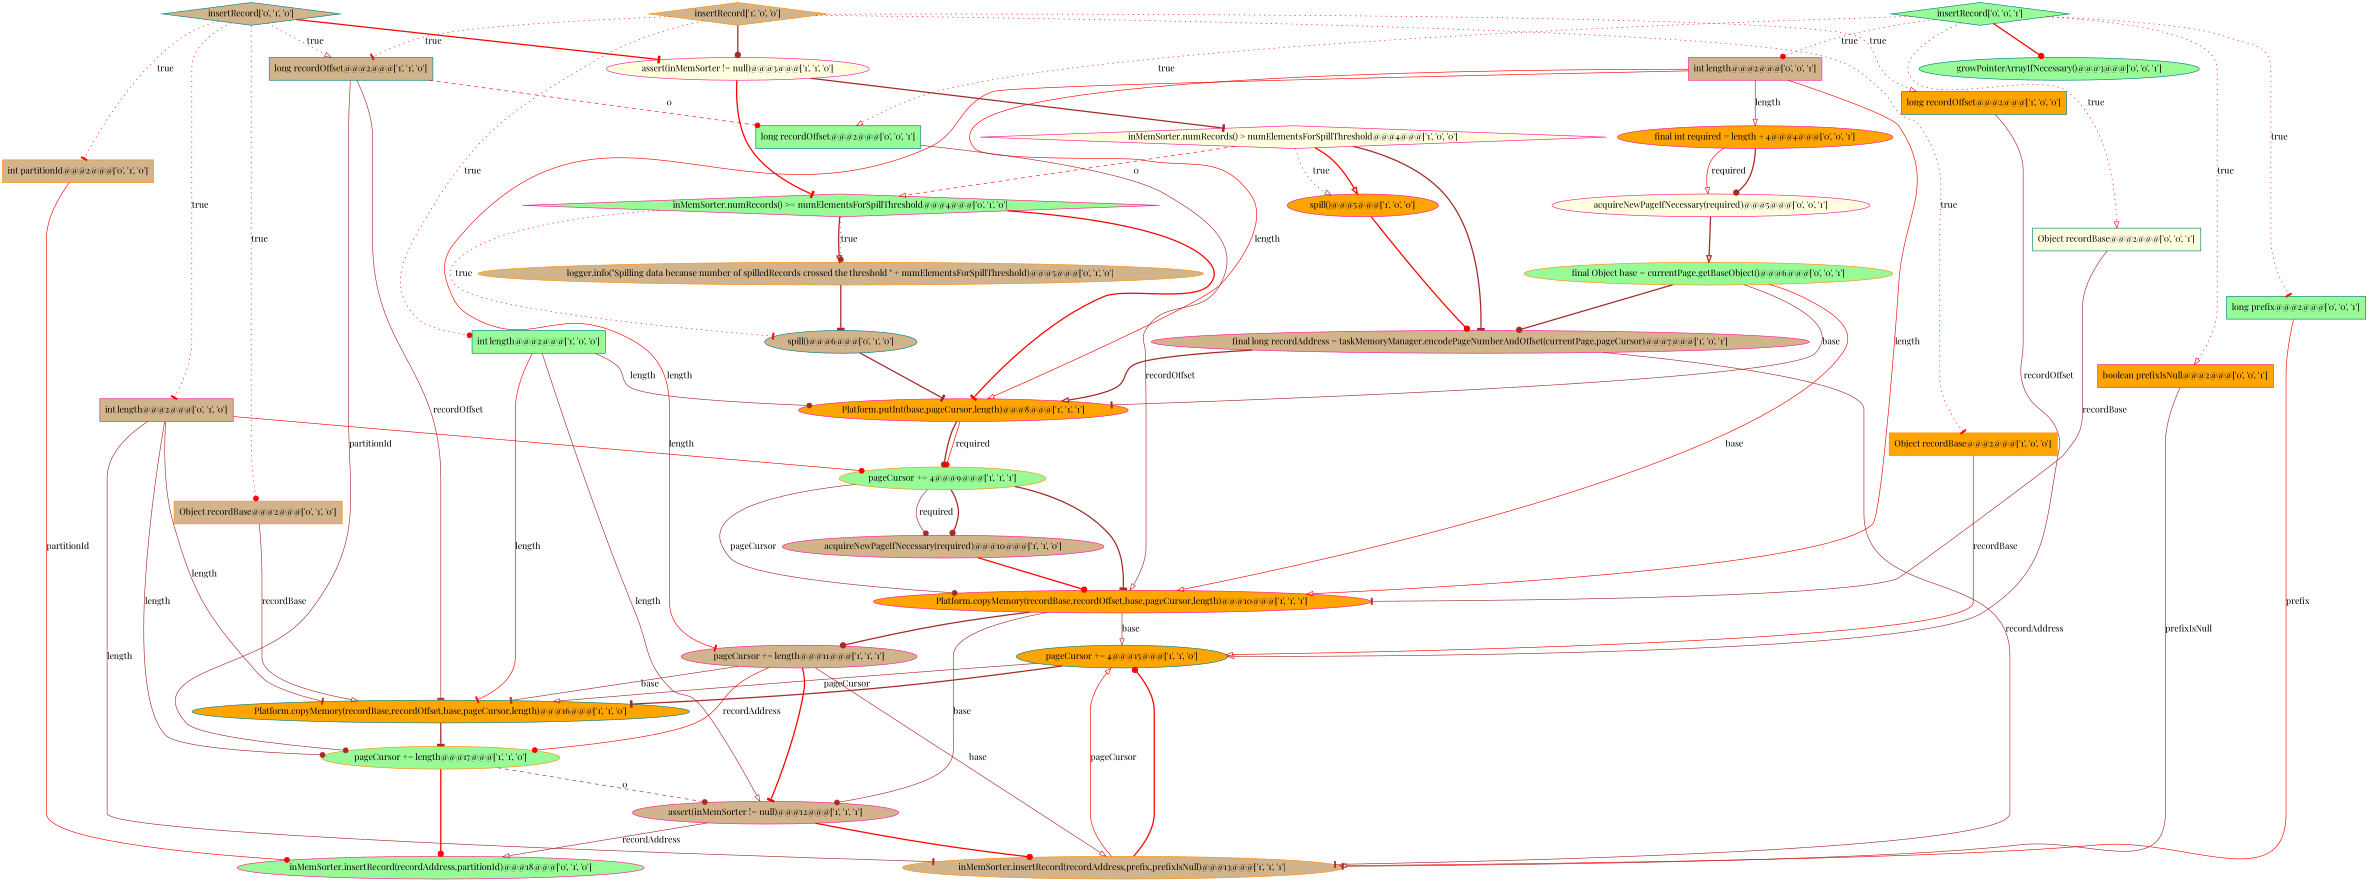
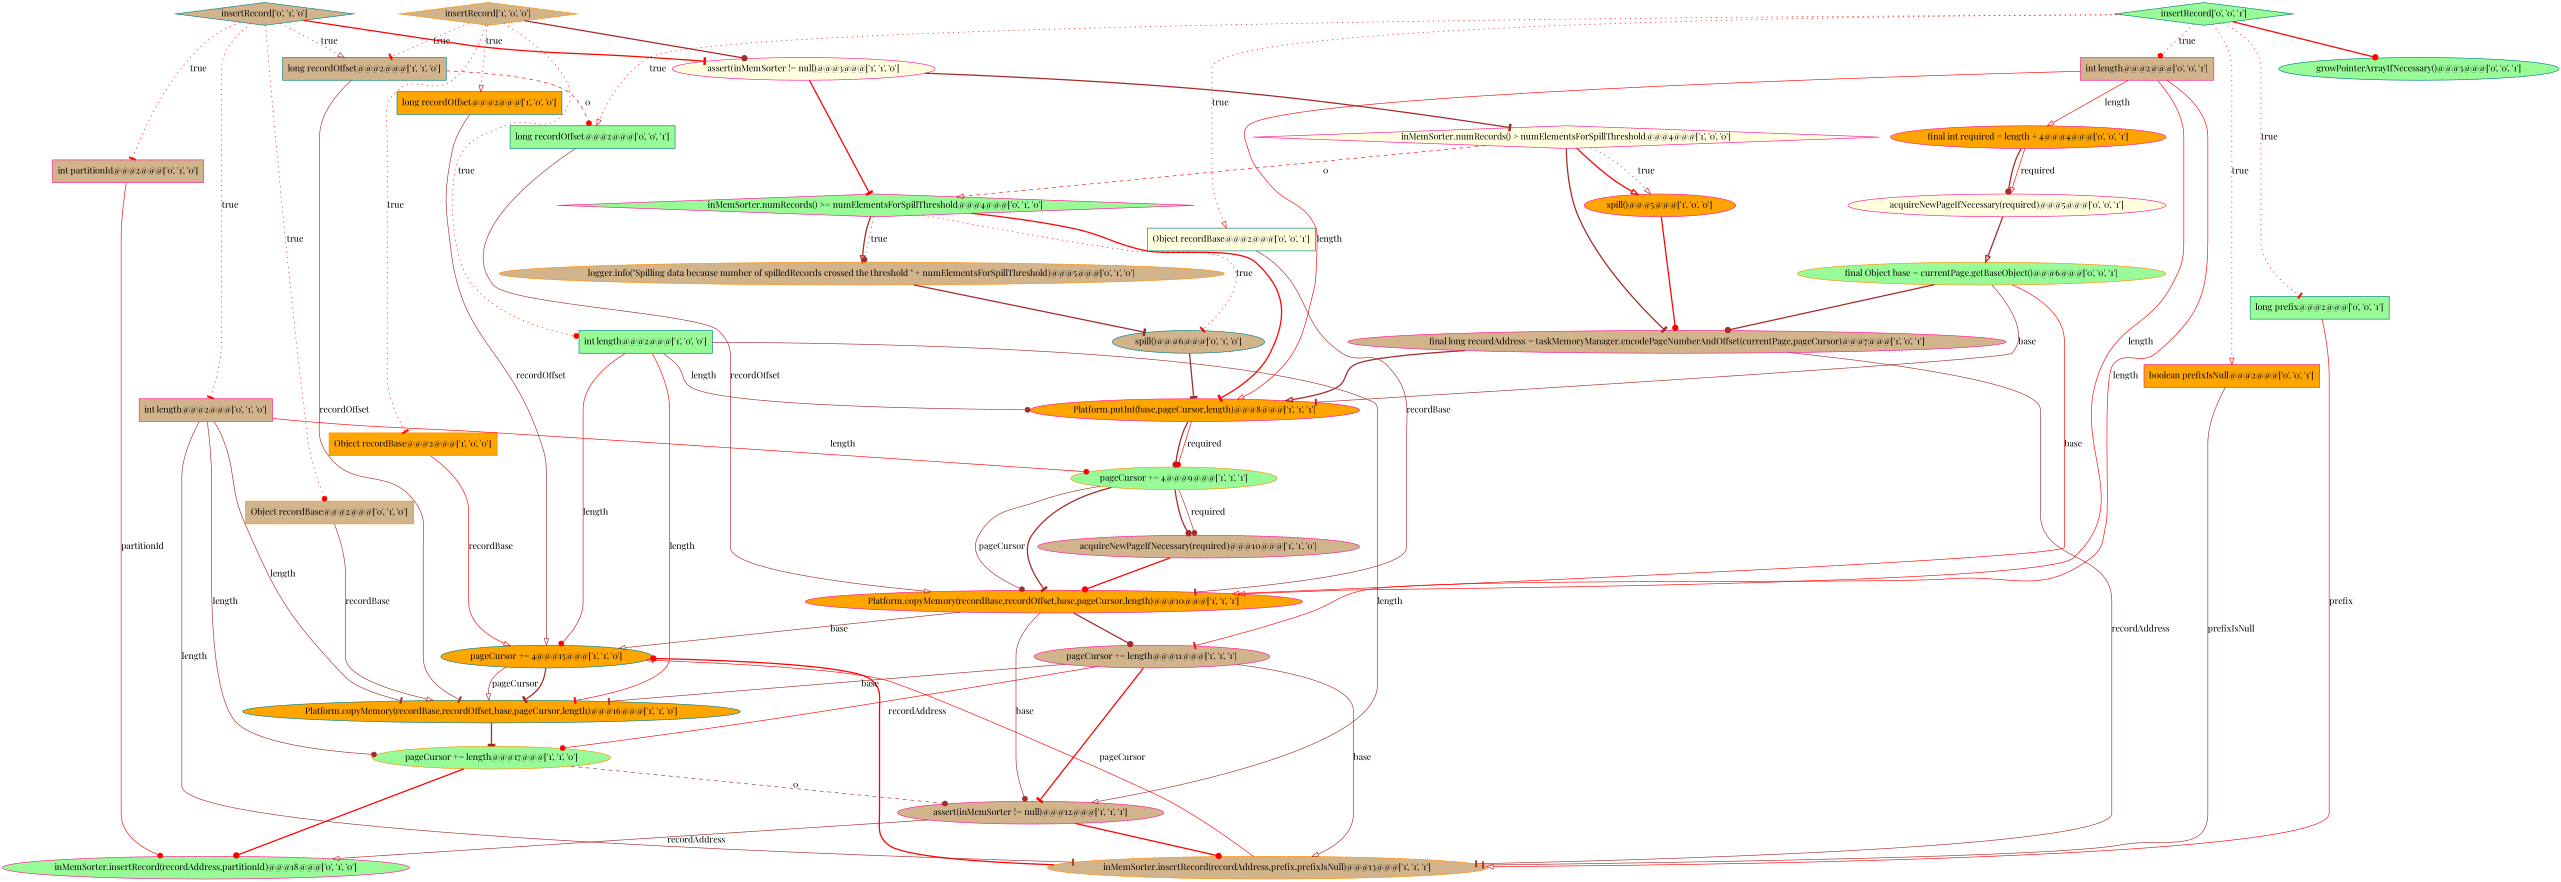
node "int partitionId@@@2@@@['0', '1', '0']": color darkorange -> deeppink
edge "int length@@@2@@@['1', '0', '0']" -> "pageCursor += 4@@@15@@@['1', '1', '0']": added, label "length"
edge "long recordOffset@@@2@@@['1', '1', '0']" -> "pageCursor += length@@@17@@@['1', '1', '0']": removed, label "partitionId"
